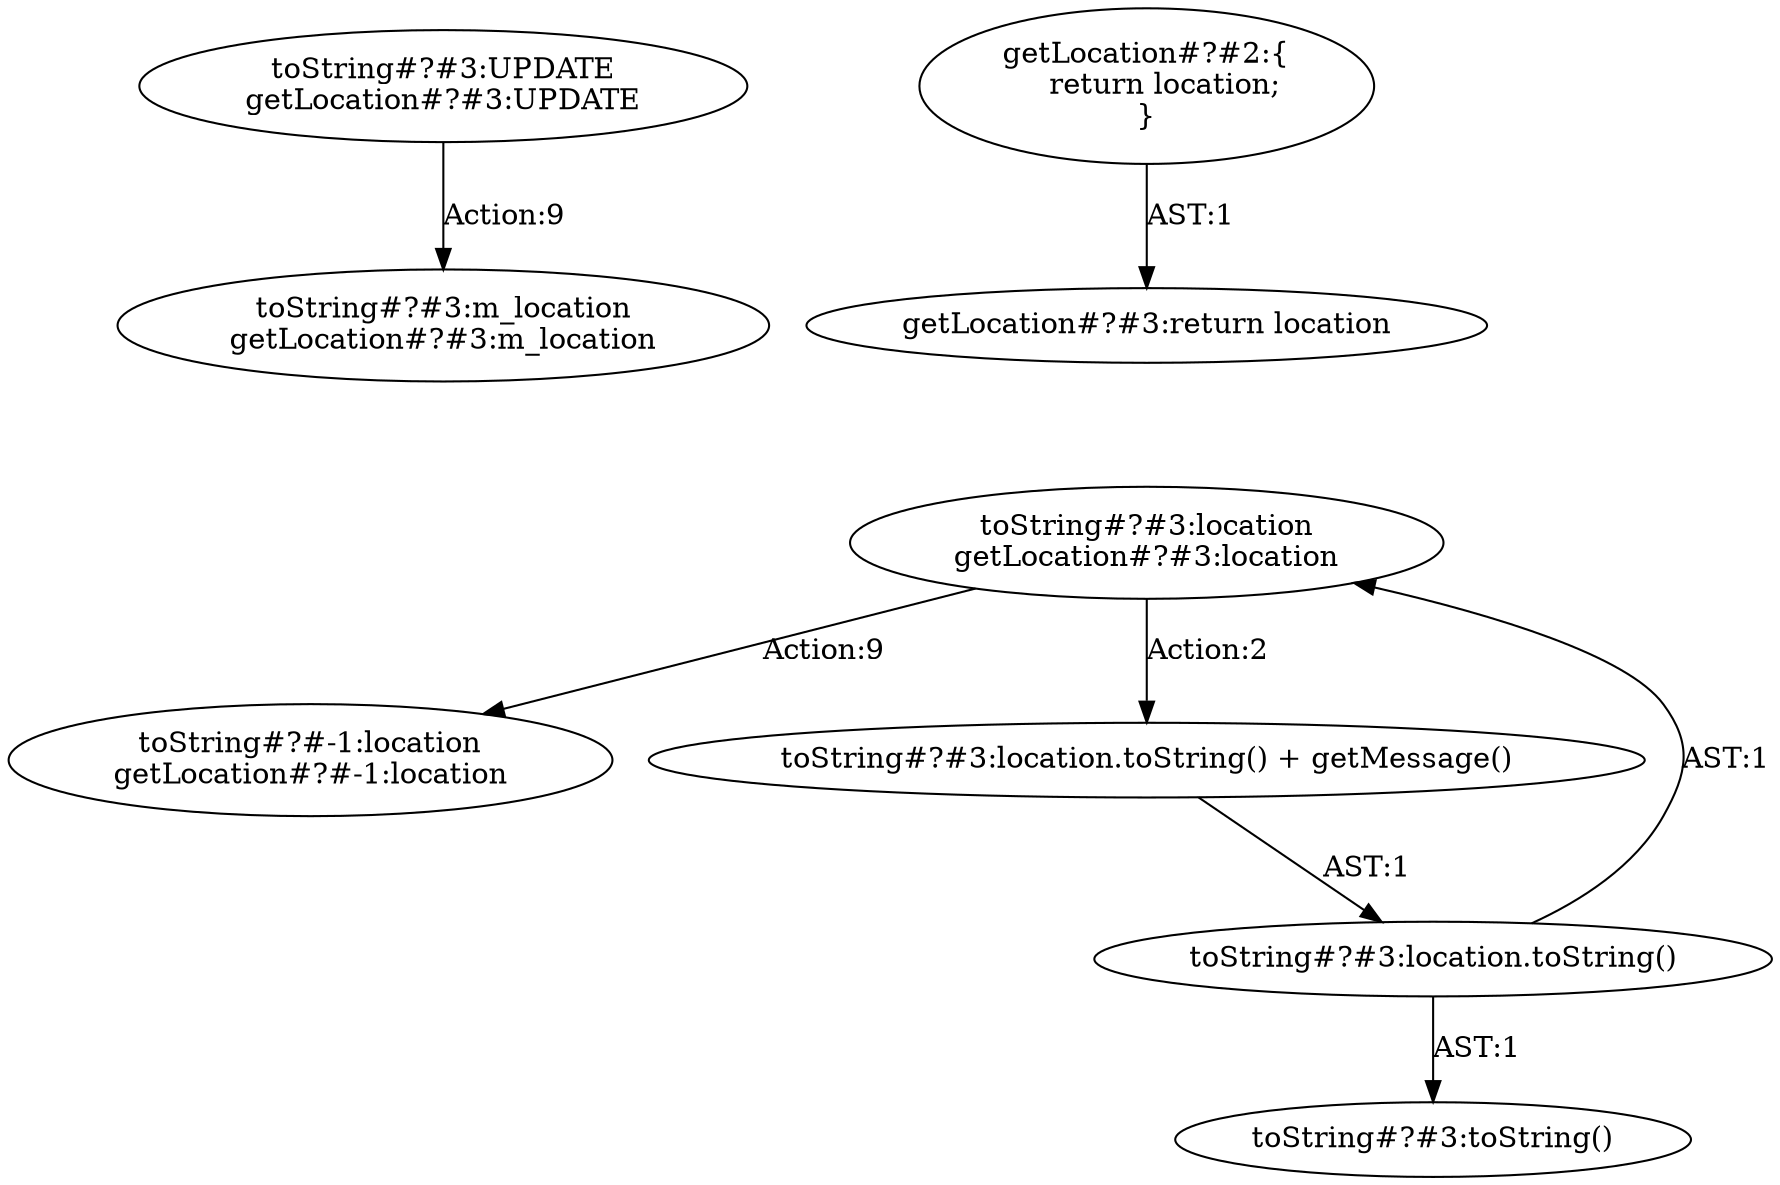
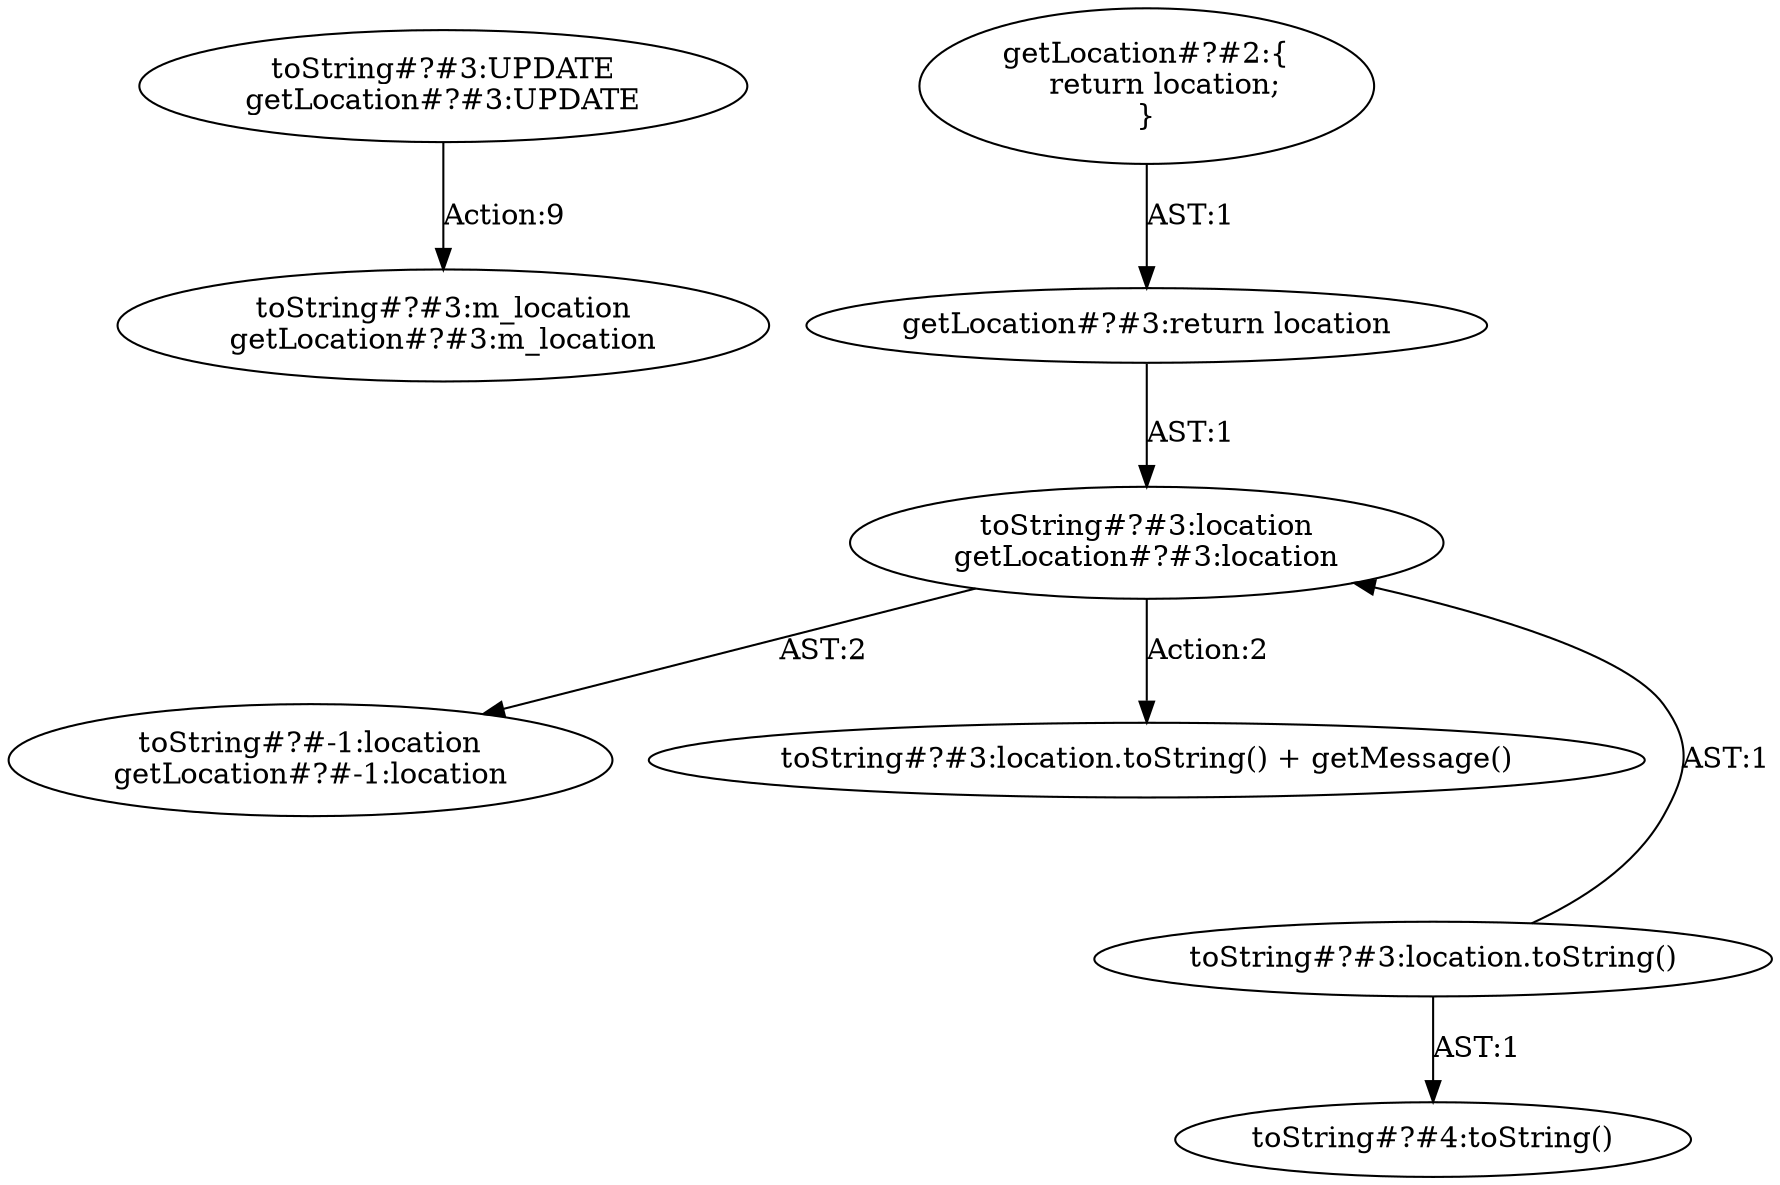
edge "getLocation#?#3:return location" -> "toString#?#3:location getLocation#?#3:location": added, label "AST:1"
edge "toString#?#3:location getLocation#?#3:location" -> "toString#?#-1:location getLocation#?#-1:location": label "Action:9" -> "AST:2"
edge "toString#?#3:location.toString() + getMessage()" -> "toString#?#3:location.toString()": removed, label "AST:1"
node "toString#?#3:toString()": label "toString#?#3:toString()" -> "toString#?#4:toString()"
